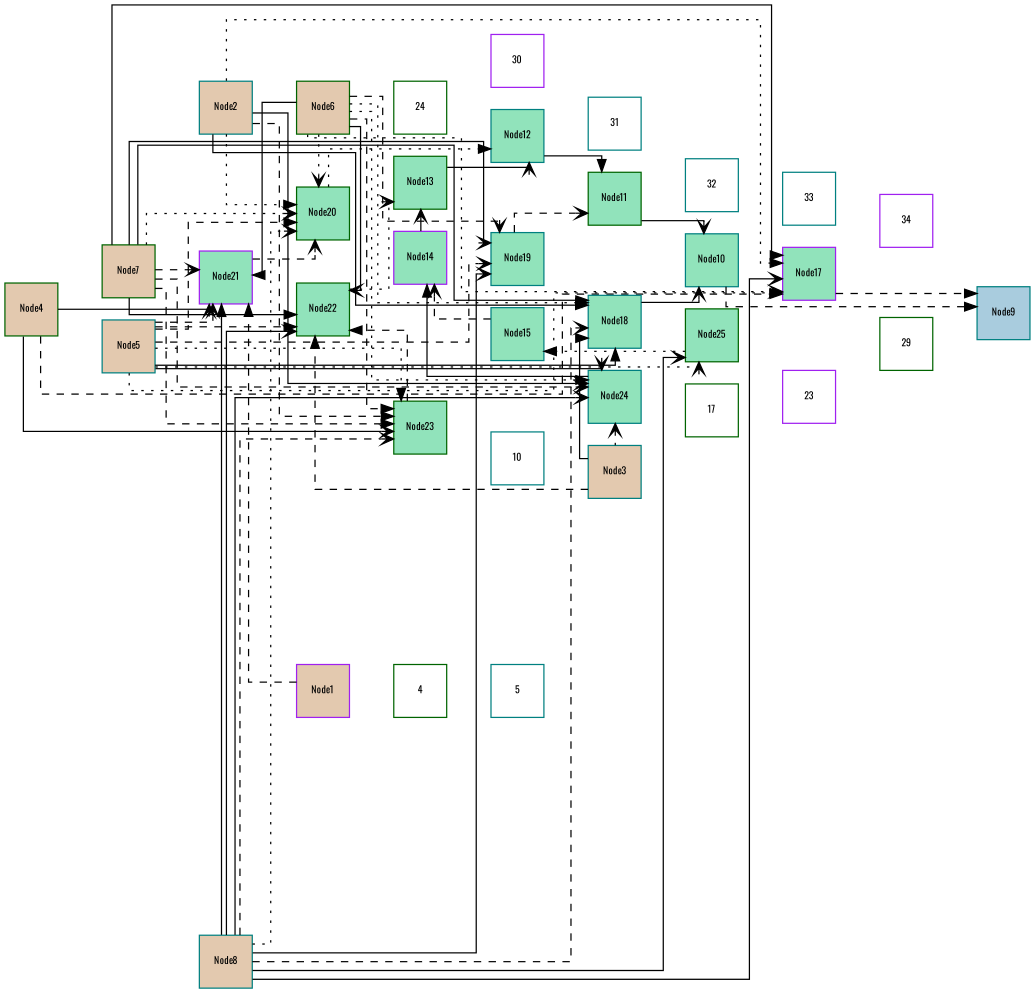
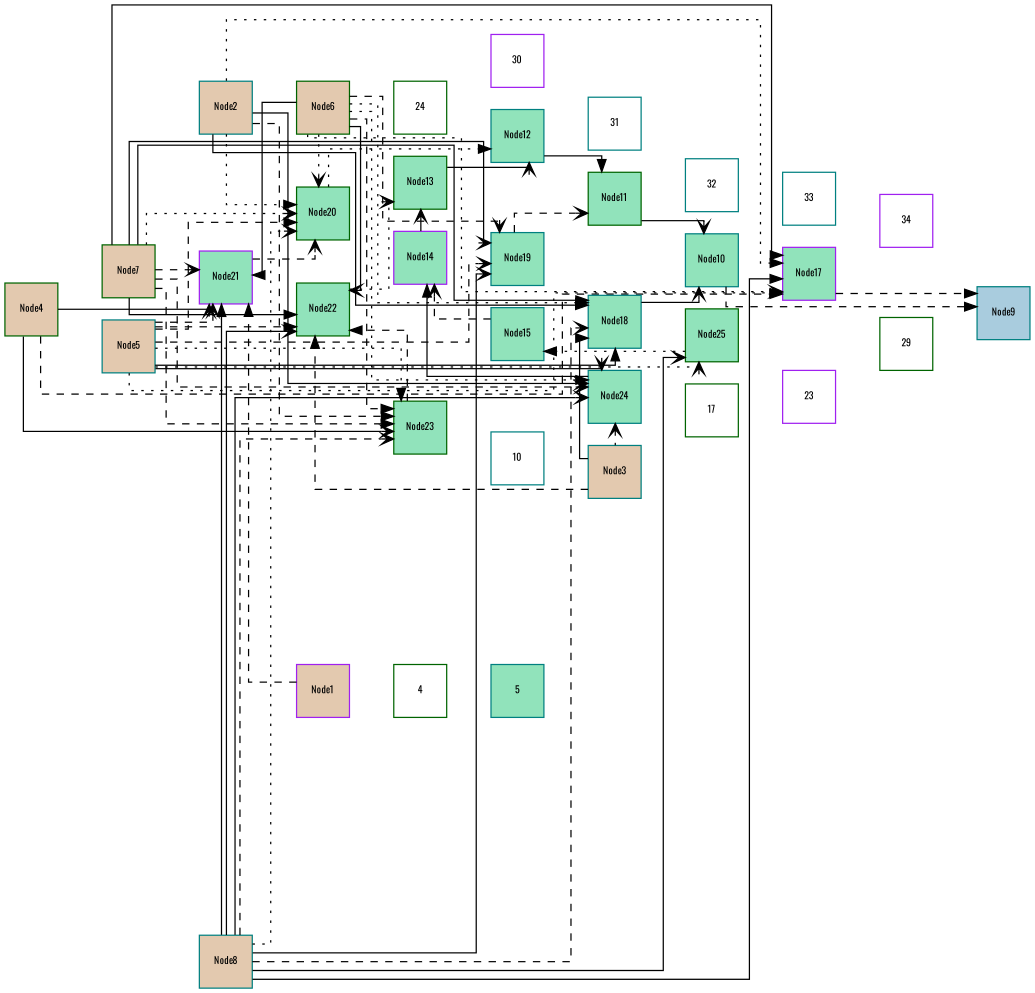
node "5": fillcolor #ffffff -> #91e3bb
edge "Node8" -> "Node17": arrowhead vee -> normal
